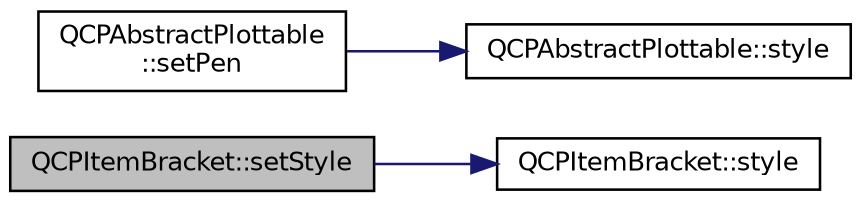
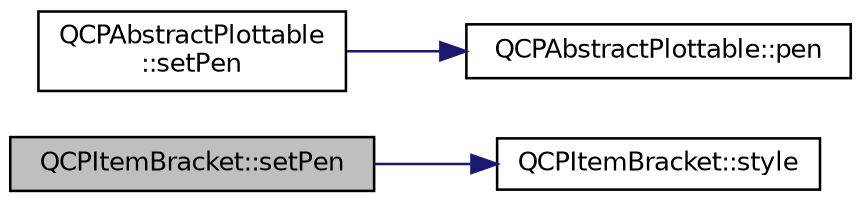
node "QCPAbstractPlottable::style": label "QCPAbstractPlottable::style" -> "QCPAbstractPlottable::pen"
node "QCPItemBracket::setStyle": label "QCPItemBracket::setStyle" -> "QCPItemBracket::setPen"
